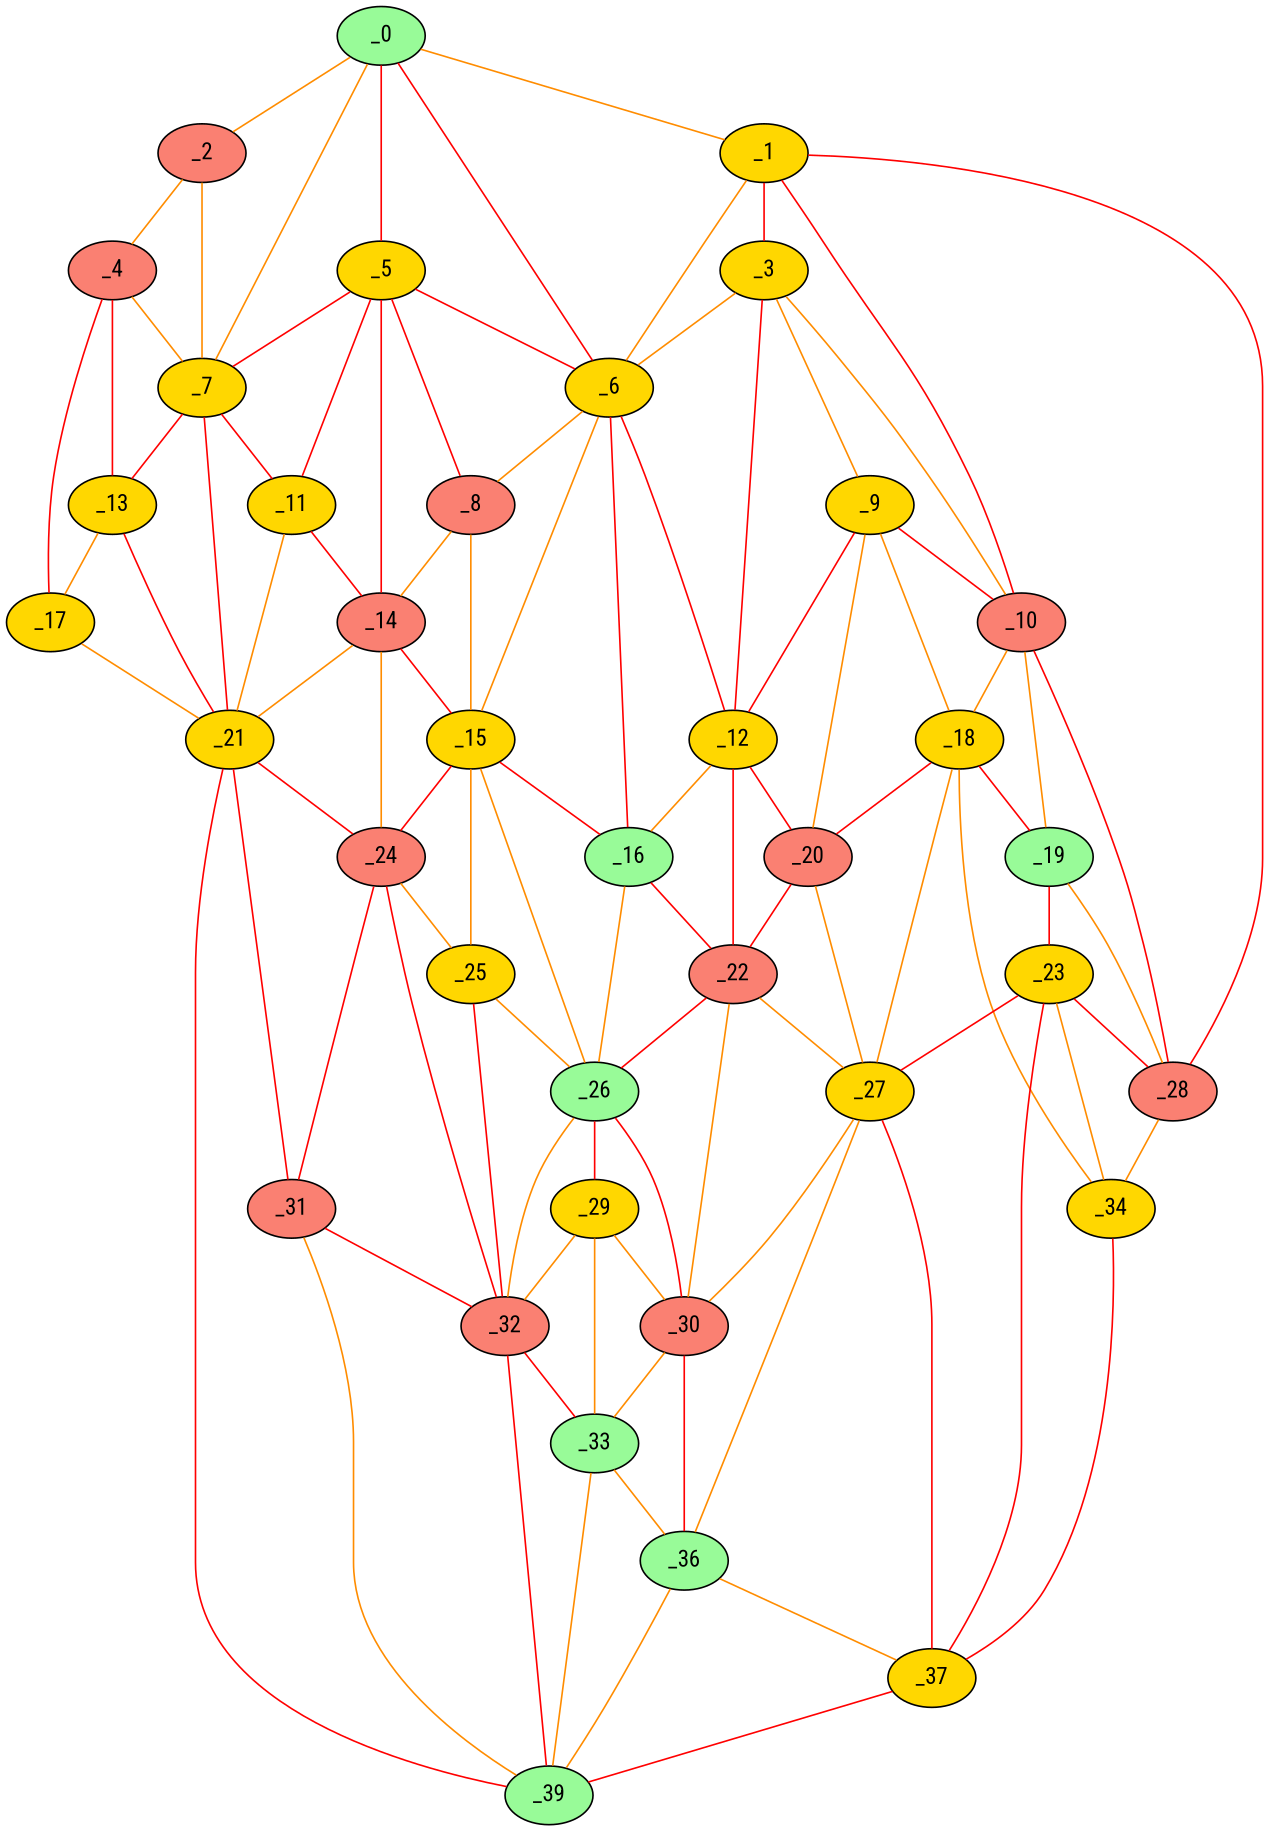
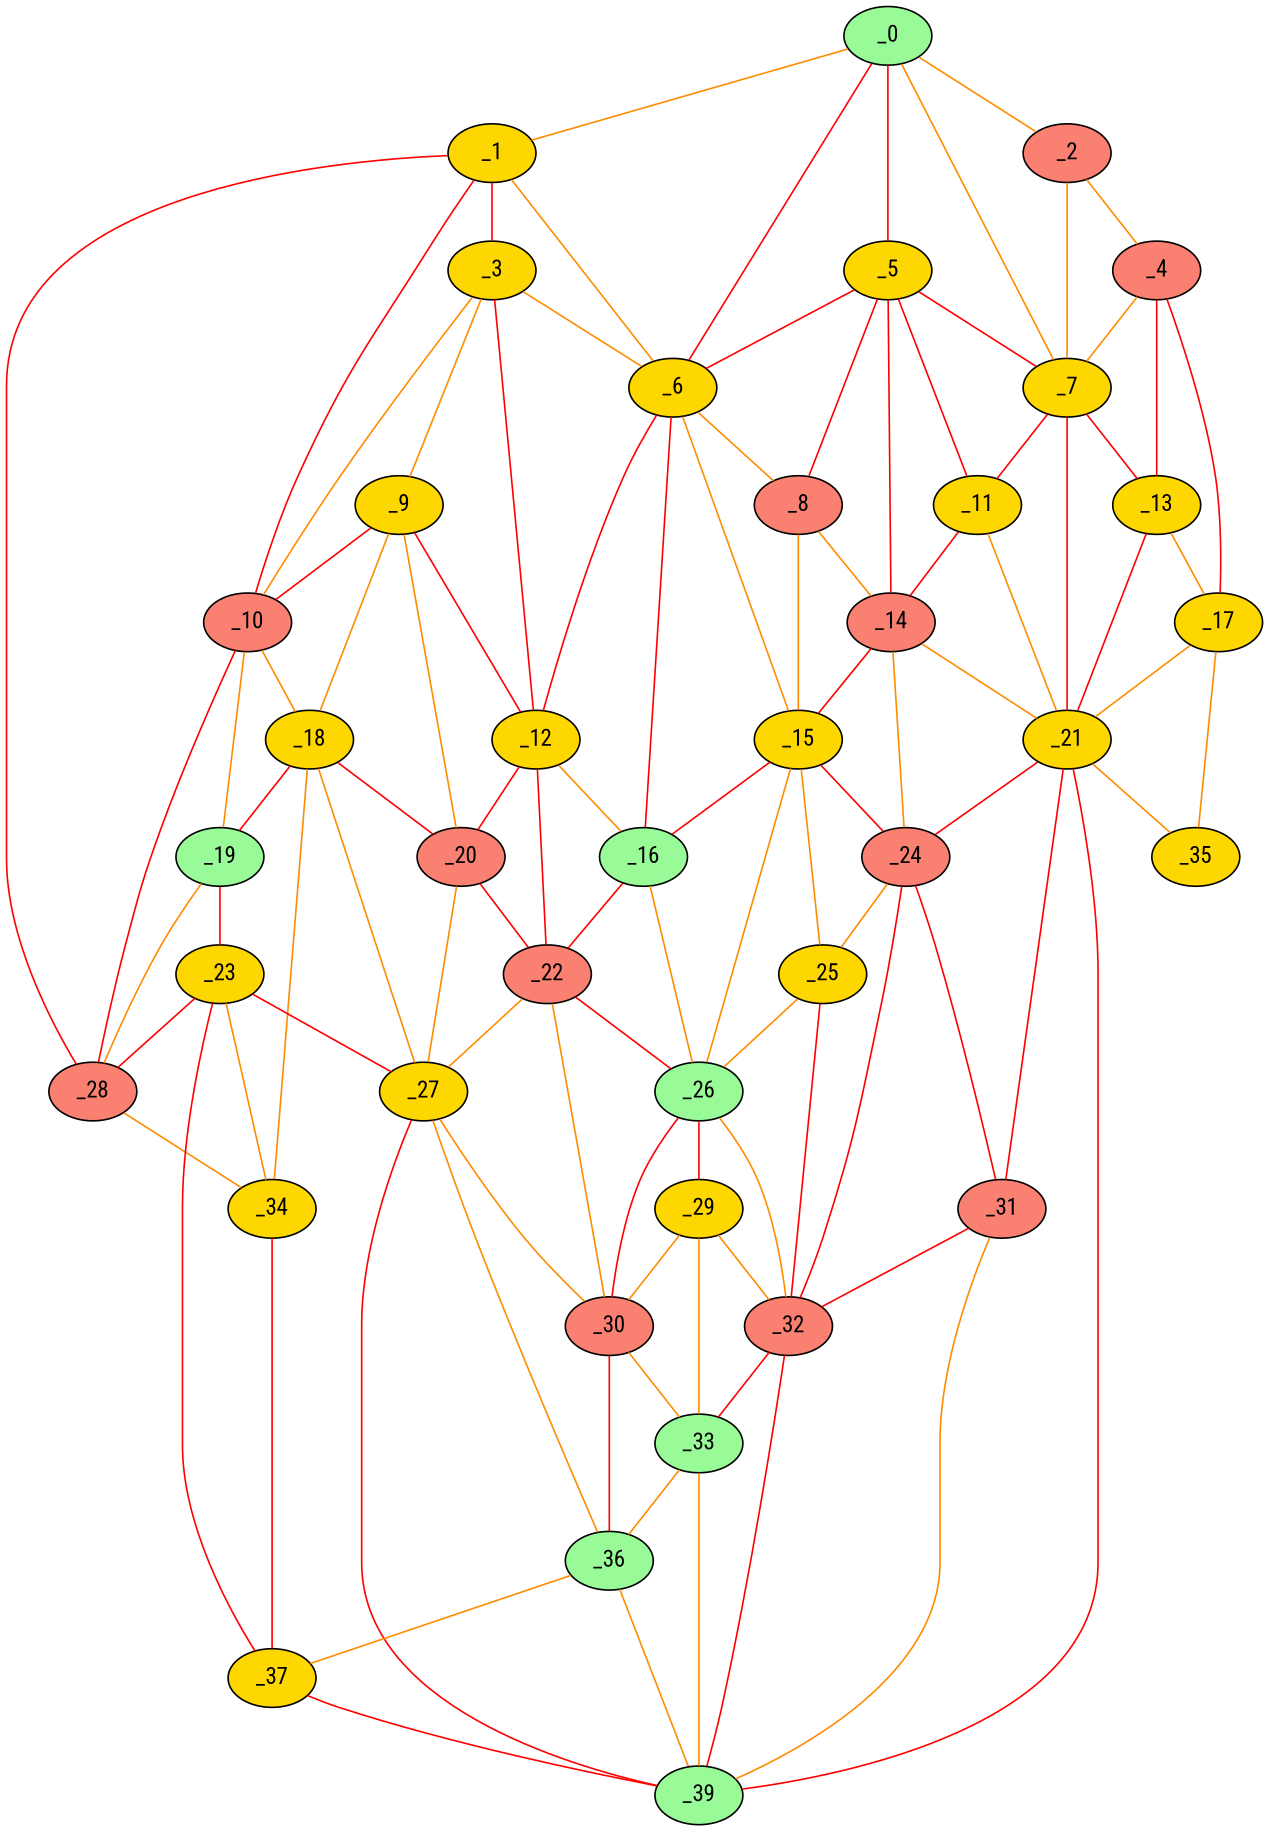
node "_35": added
edge "_27" -- "_37": now "_27" -- "_39"
